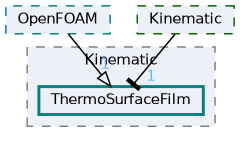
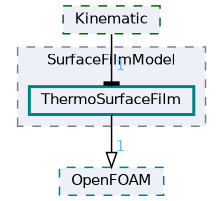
edge "OpenFOAM" -> "ThermoSurfaceFilm": reversed
cluster "Kinematic": label "Kinematic" -> "SurfaceFilmModel"
